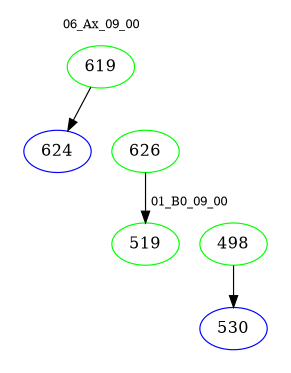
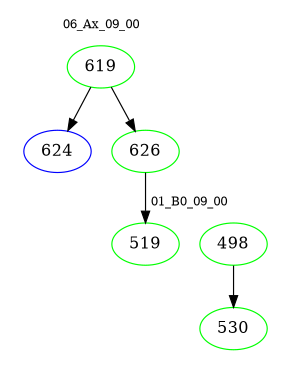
edge "619" -> "626": added
node "530": color blue -> green
